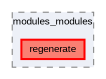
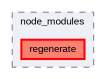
cluster "modules_modules": label "modules_modules" -> "node_modules"
